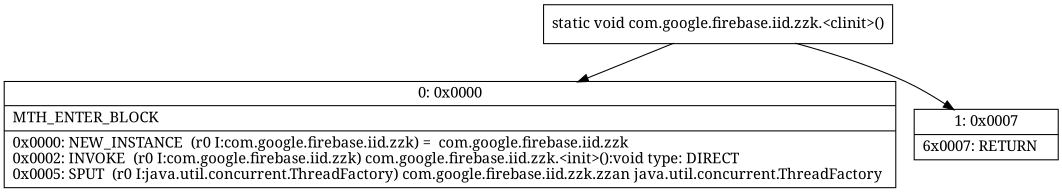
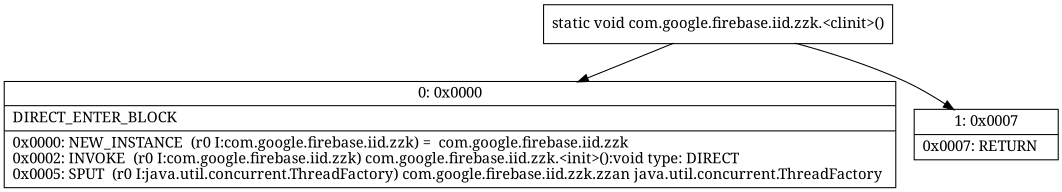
node "0: 0x0000": text "MTH_ENTER_BLOCK" -> "DIRECT_ENTER_BLOCK"
node "1: 0x0007": text "6x0007: RETURN" -> "0x0007: RETURN"
